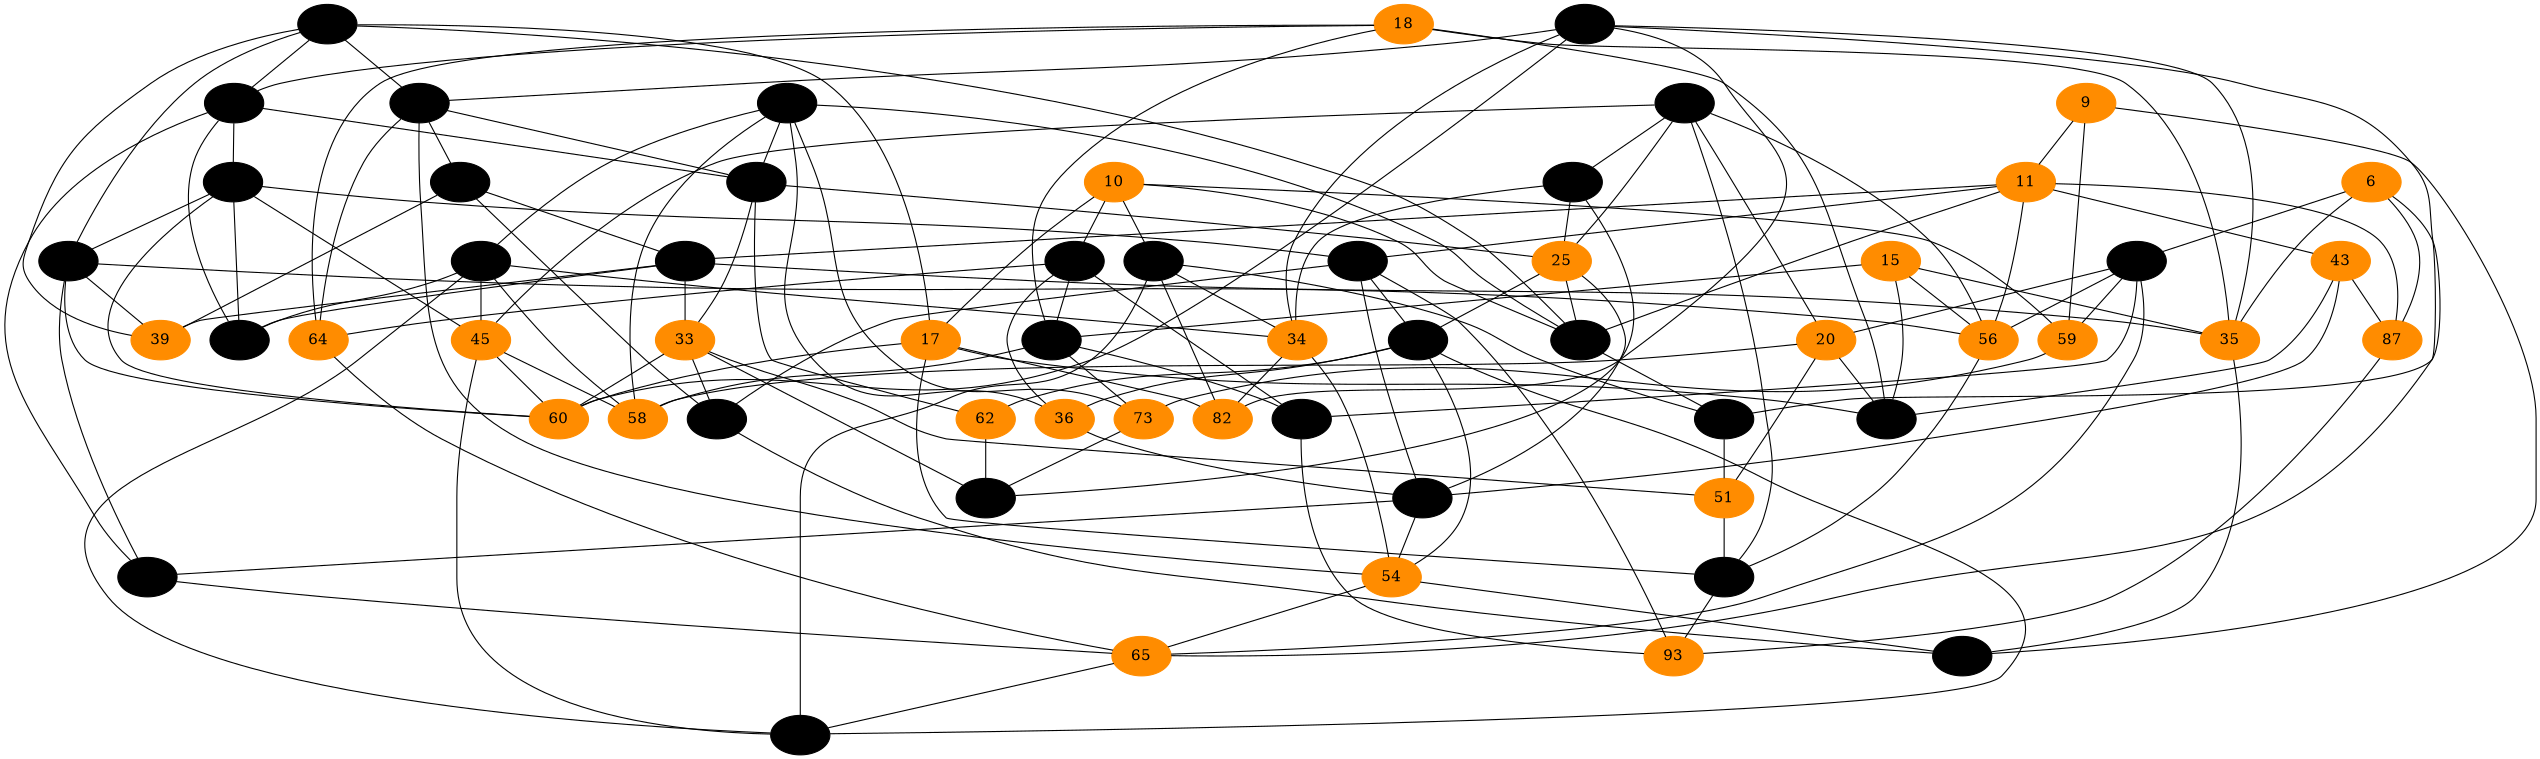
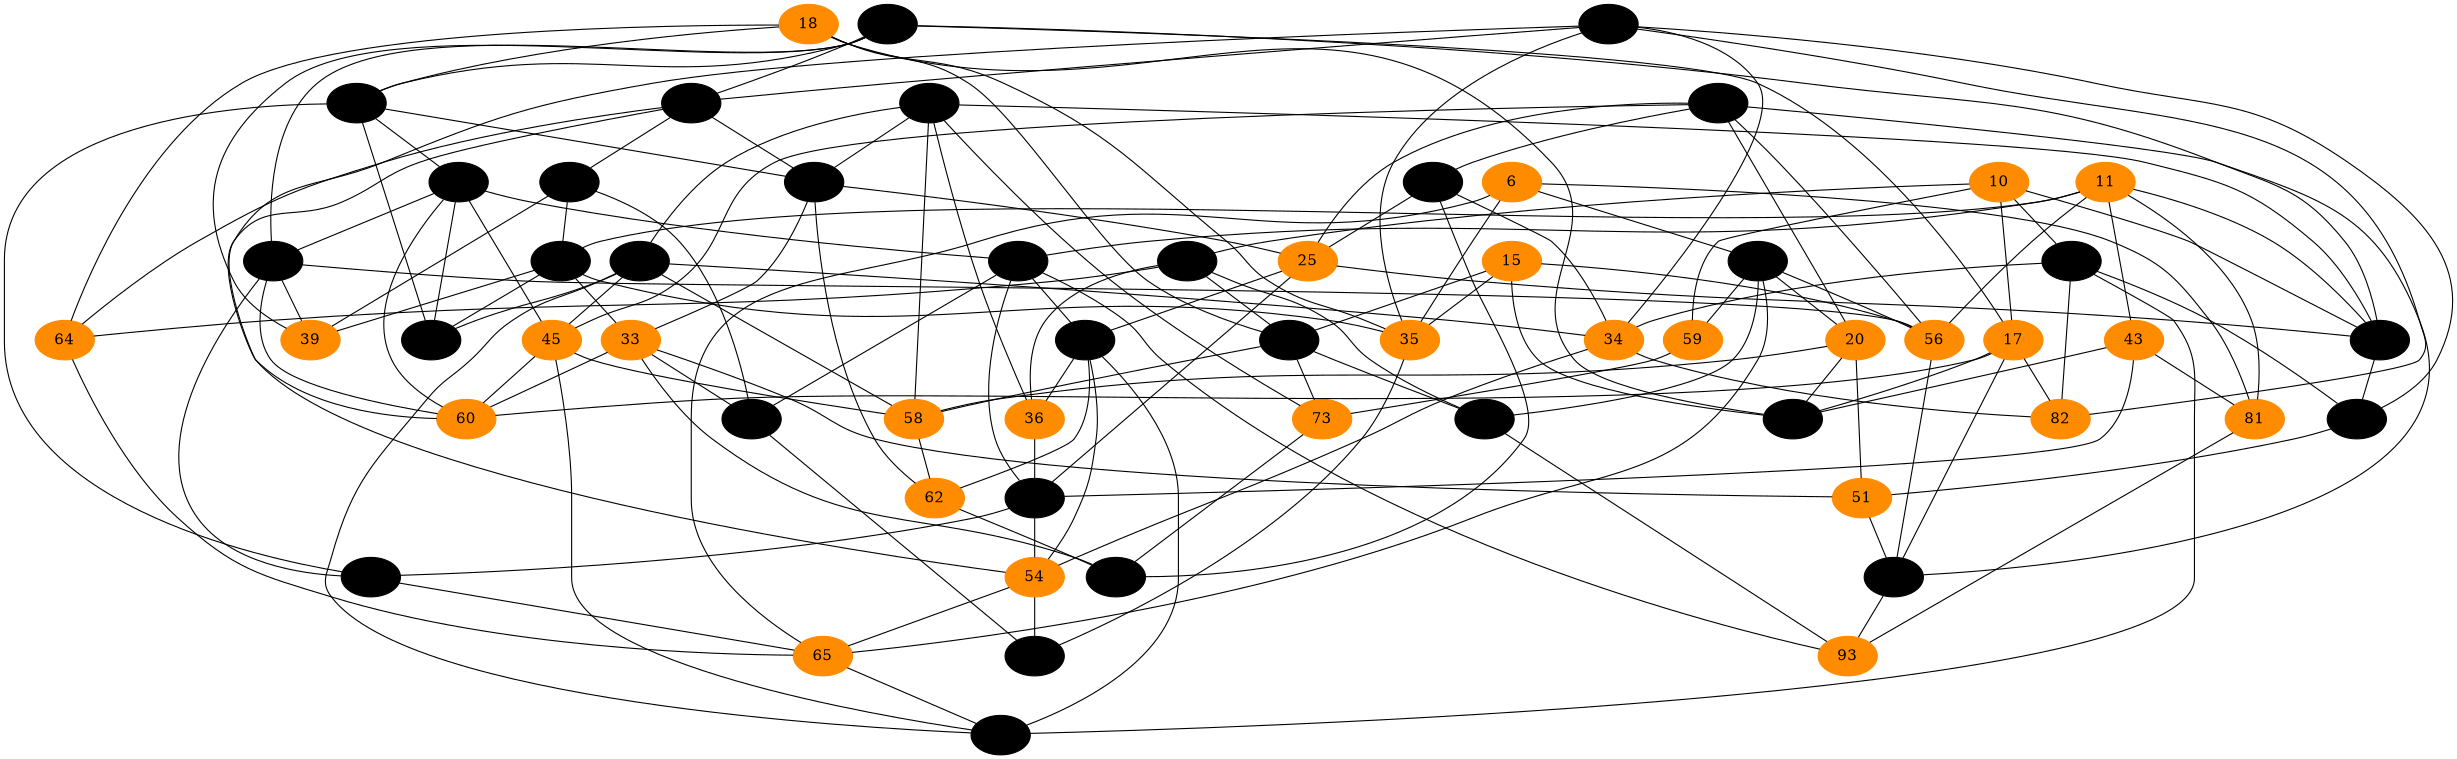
node "9": removed
node "87": label "87" -> "81"
edge "58" -- "62": added
